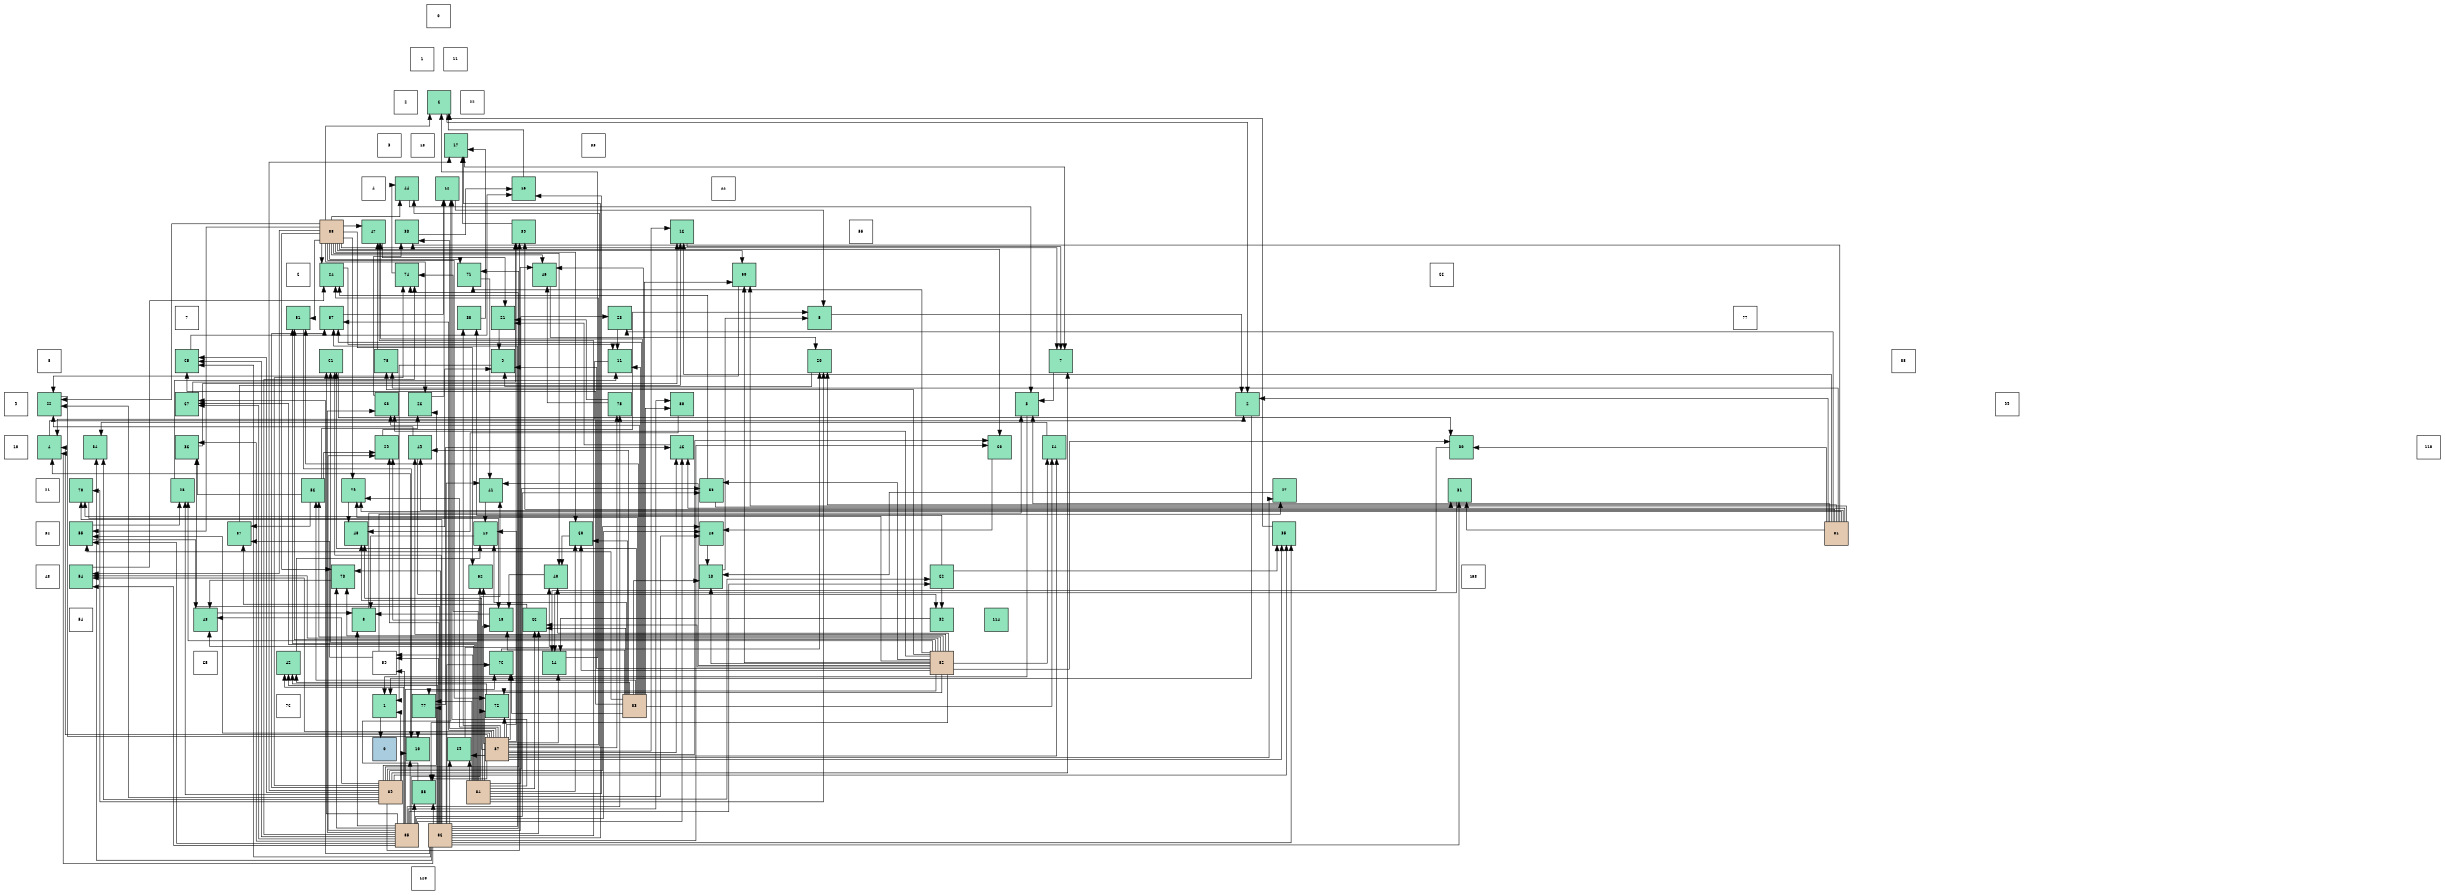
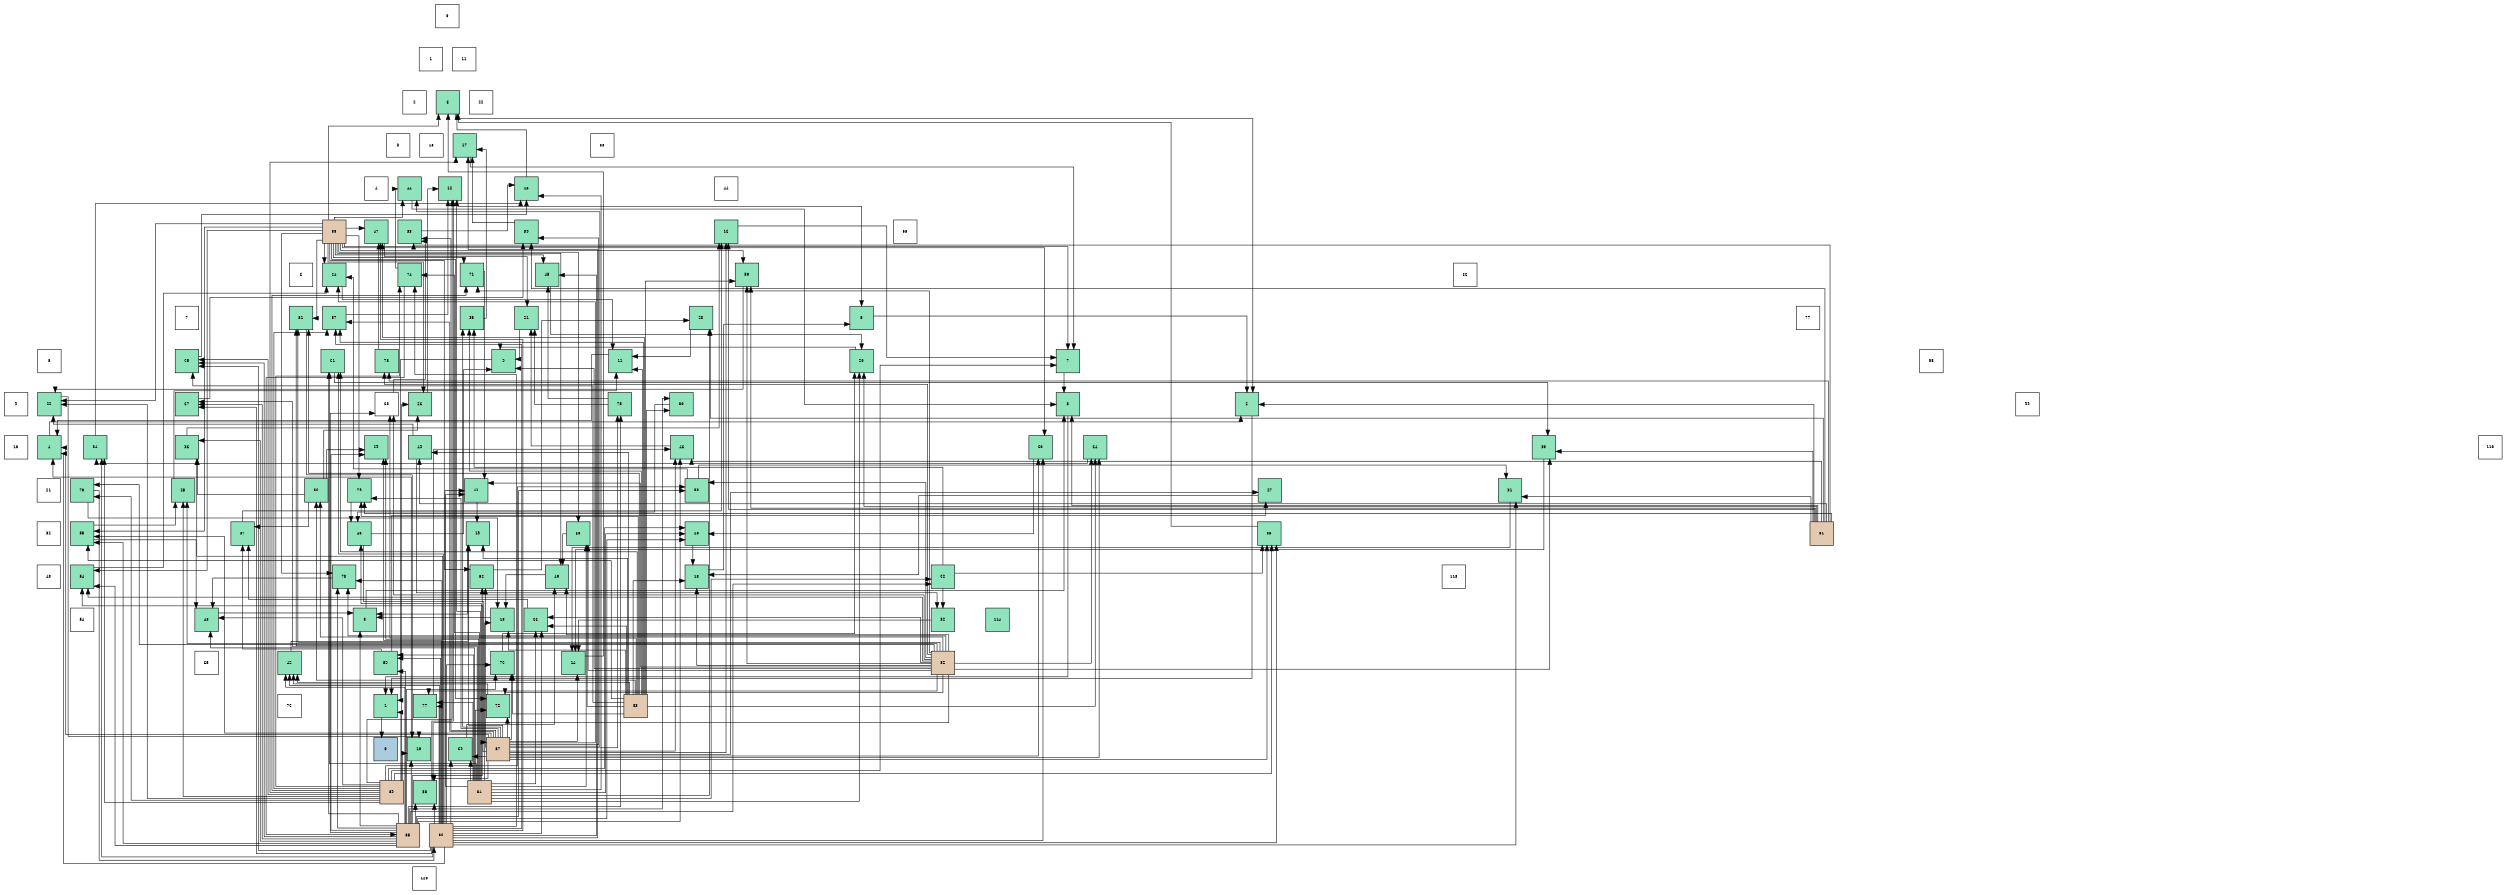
edge "34" -> "15": added
edge "52" -> "23": added
edge "29" -> "5": removed
node "63": fillcolor #91e3bb -> #ffffff
edge "83" -> "45": now "83" -> "38"
edge "86" -> "70": reversed
edge "85" -> "74": reversed
node "153": label "153" -> "113"
edge "87" -> "48": reversed
edge "82" -> "49": removed
edge "89" -> "39": now "89" -> "12"
node "59": fillcolor #ffffff -> #91e3bb
